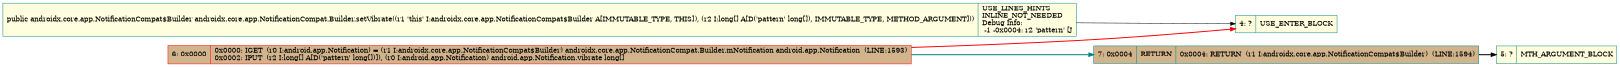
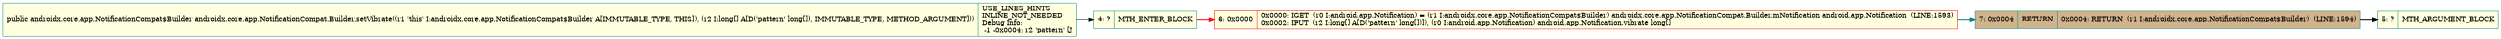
node "4: ?": text "USE_ENTER_BLOCK" -> "MTH_ENTER_BLOCK"
edge "6: 0x0000" -> "4: ?": reversed
node "6: 0x0000": fillcolor tan -> lightyellow
